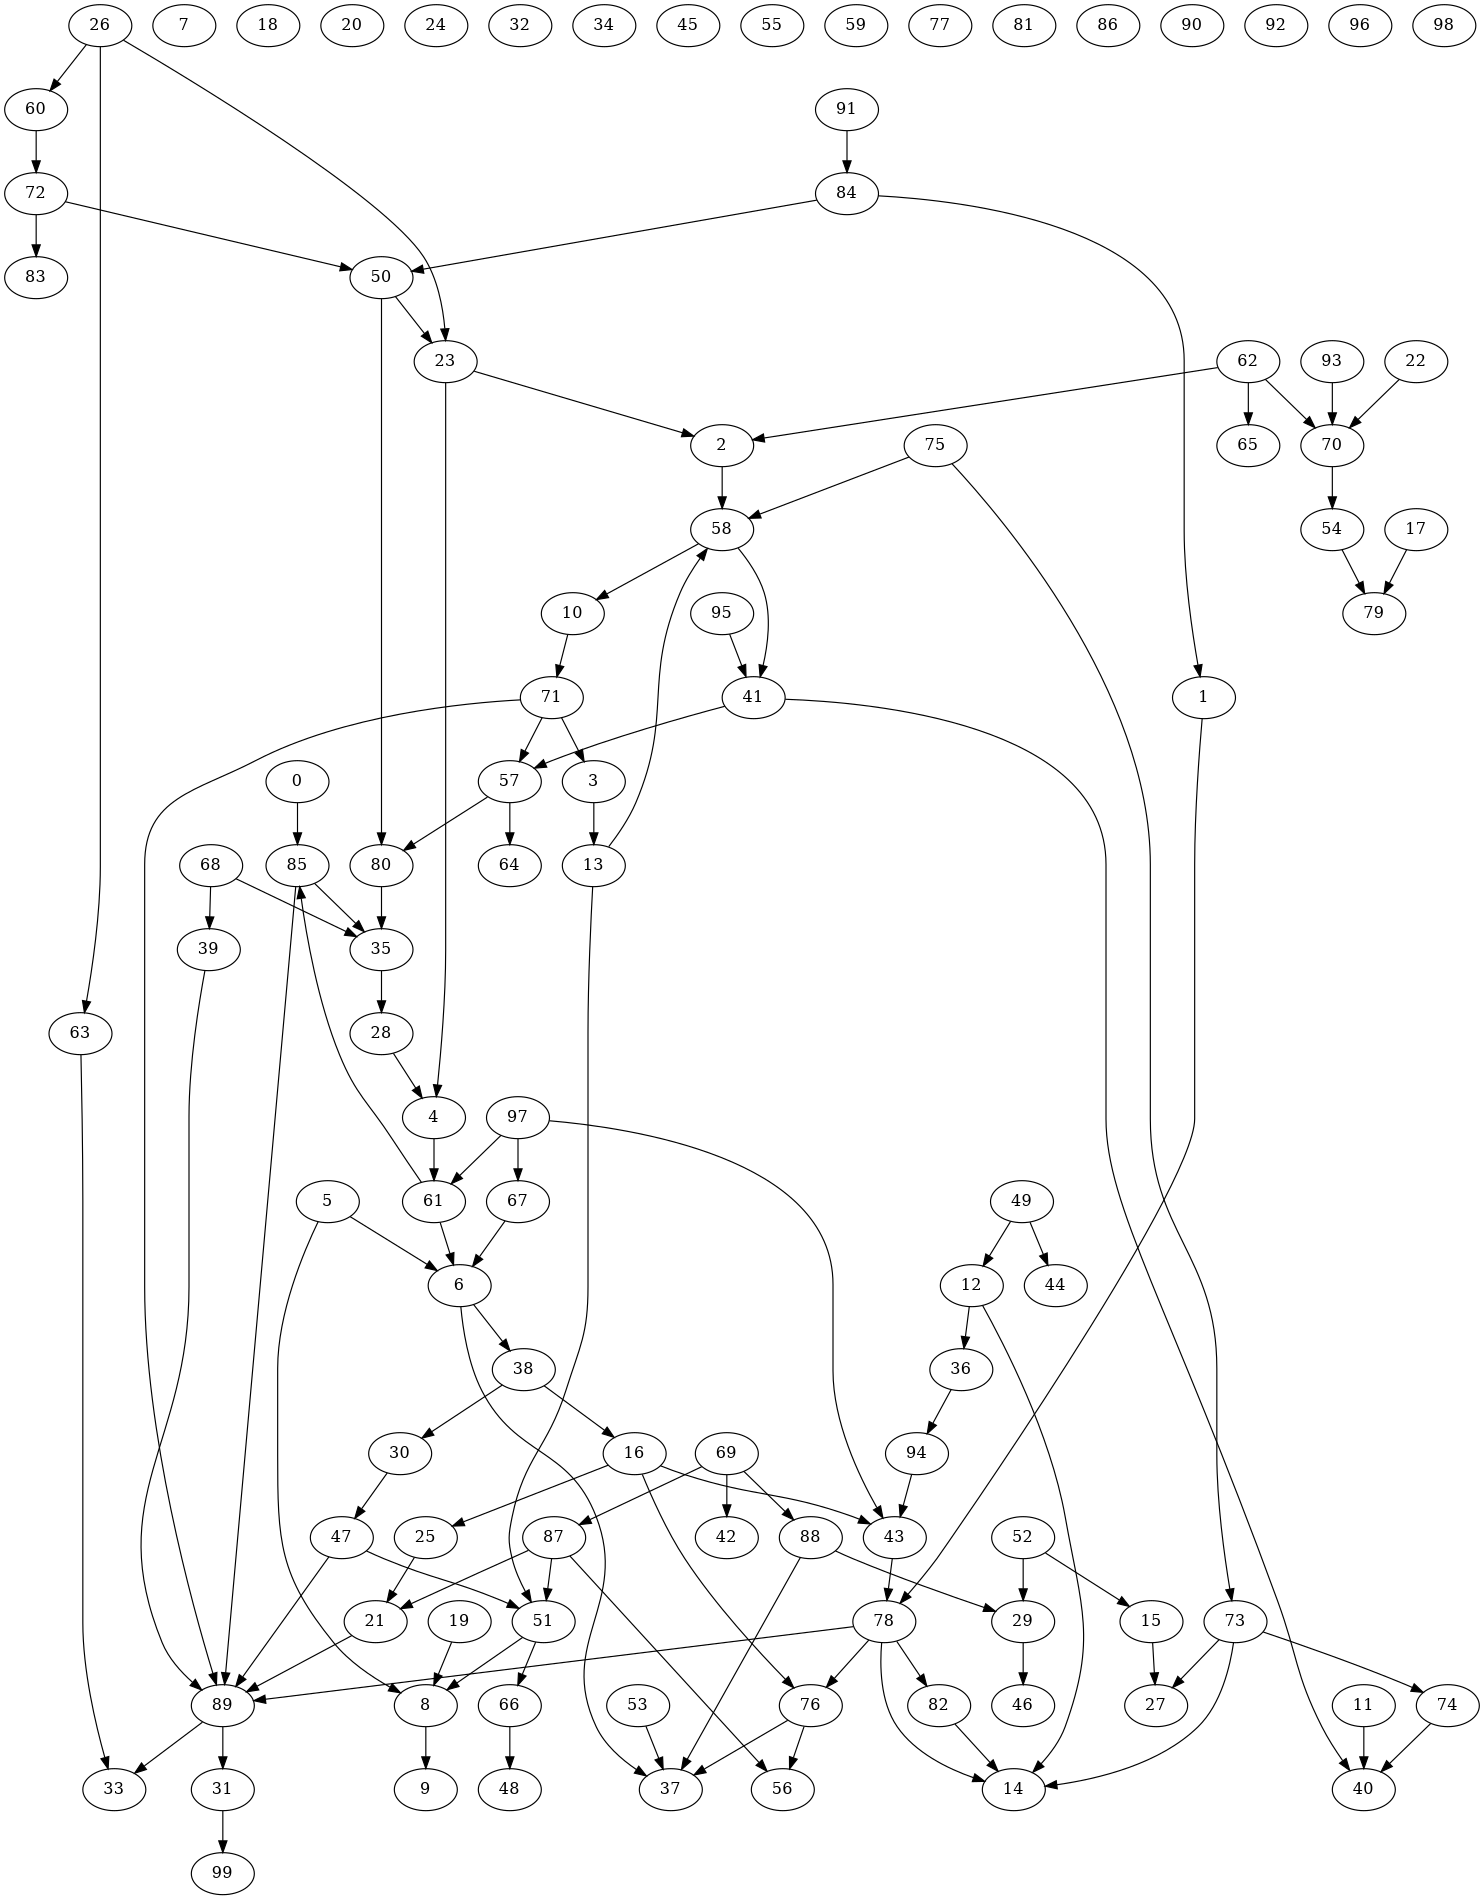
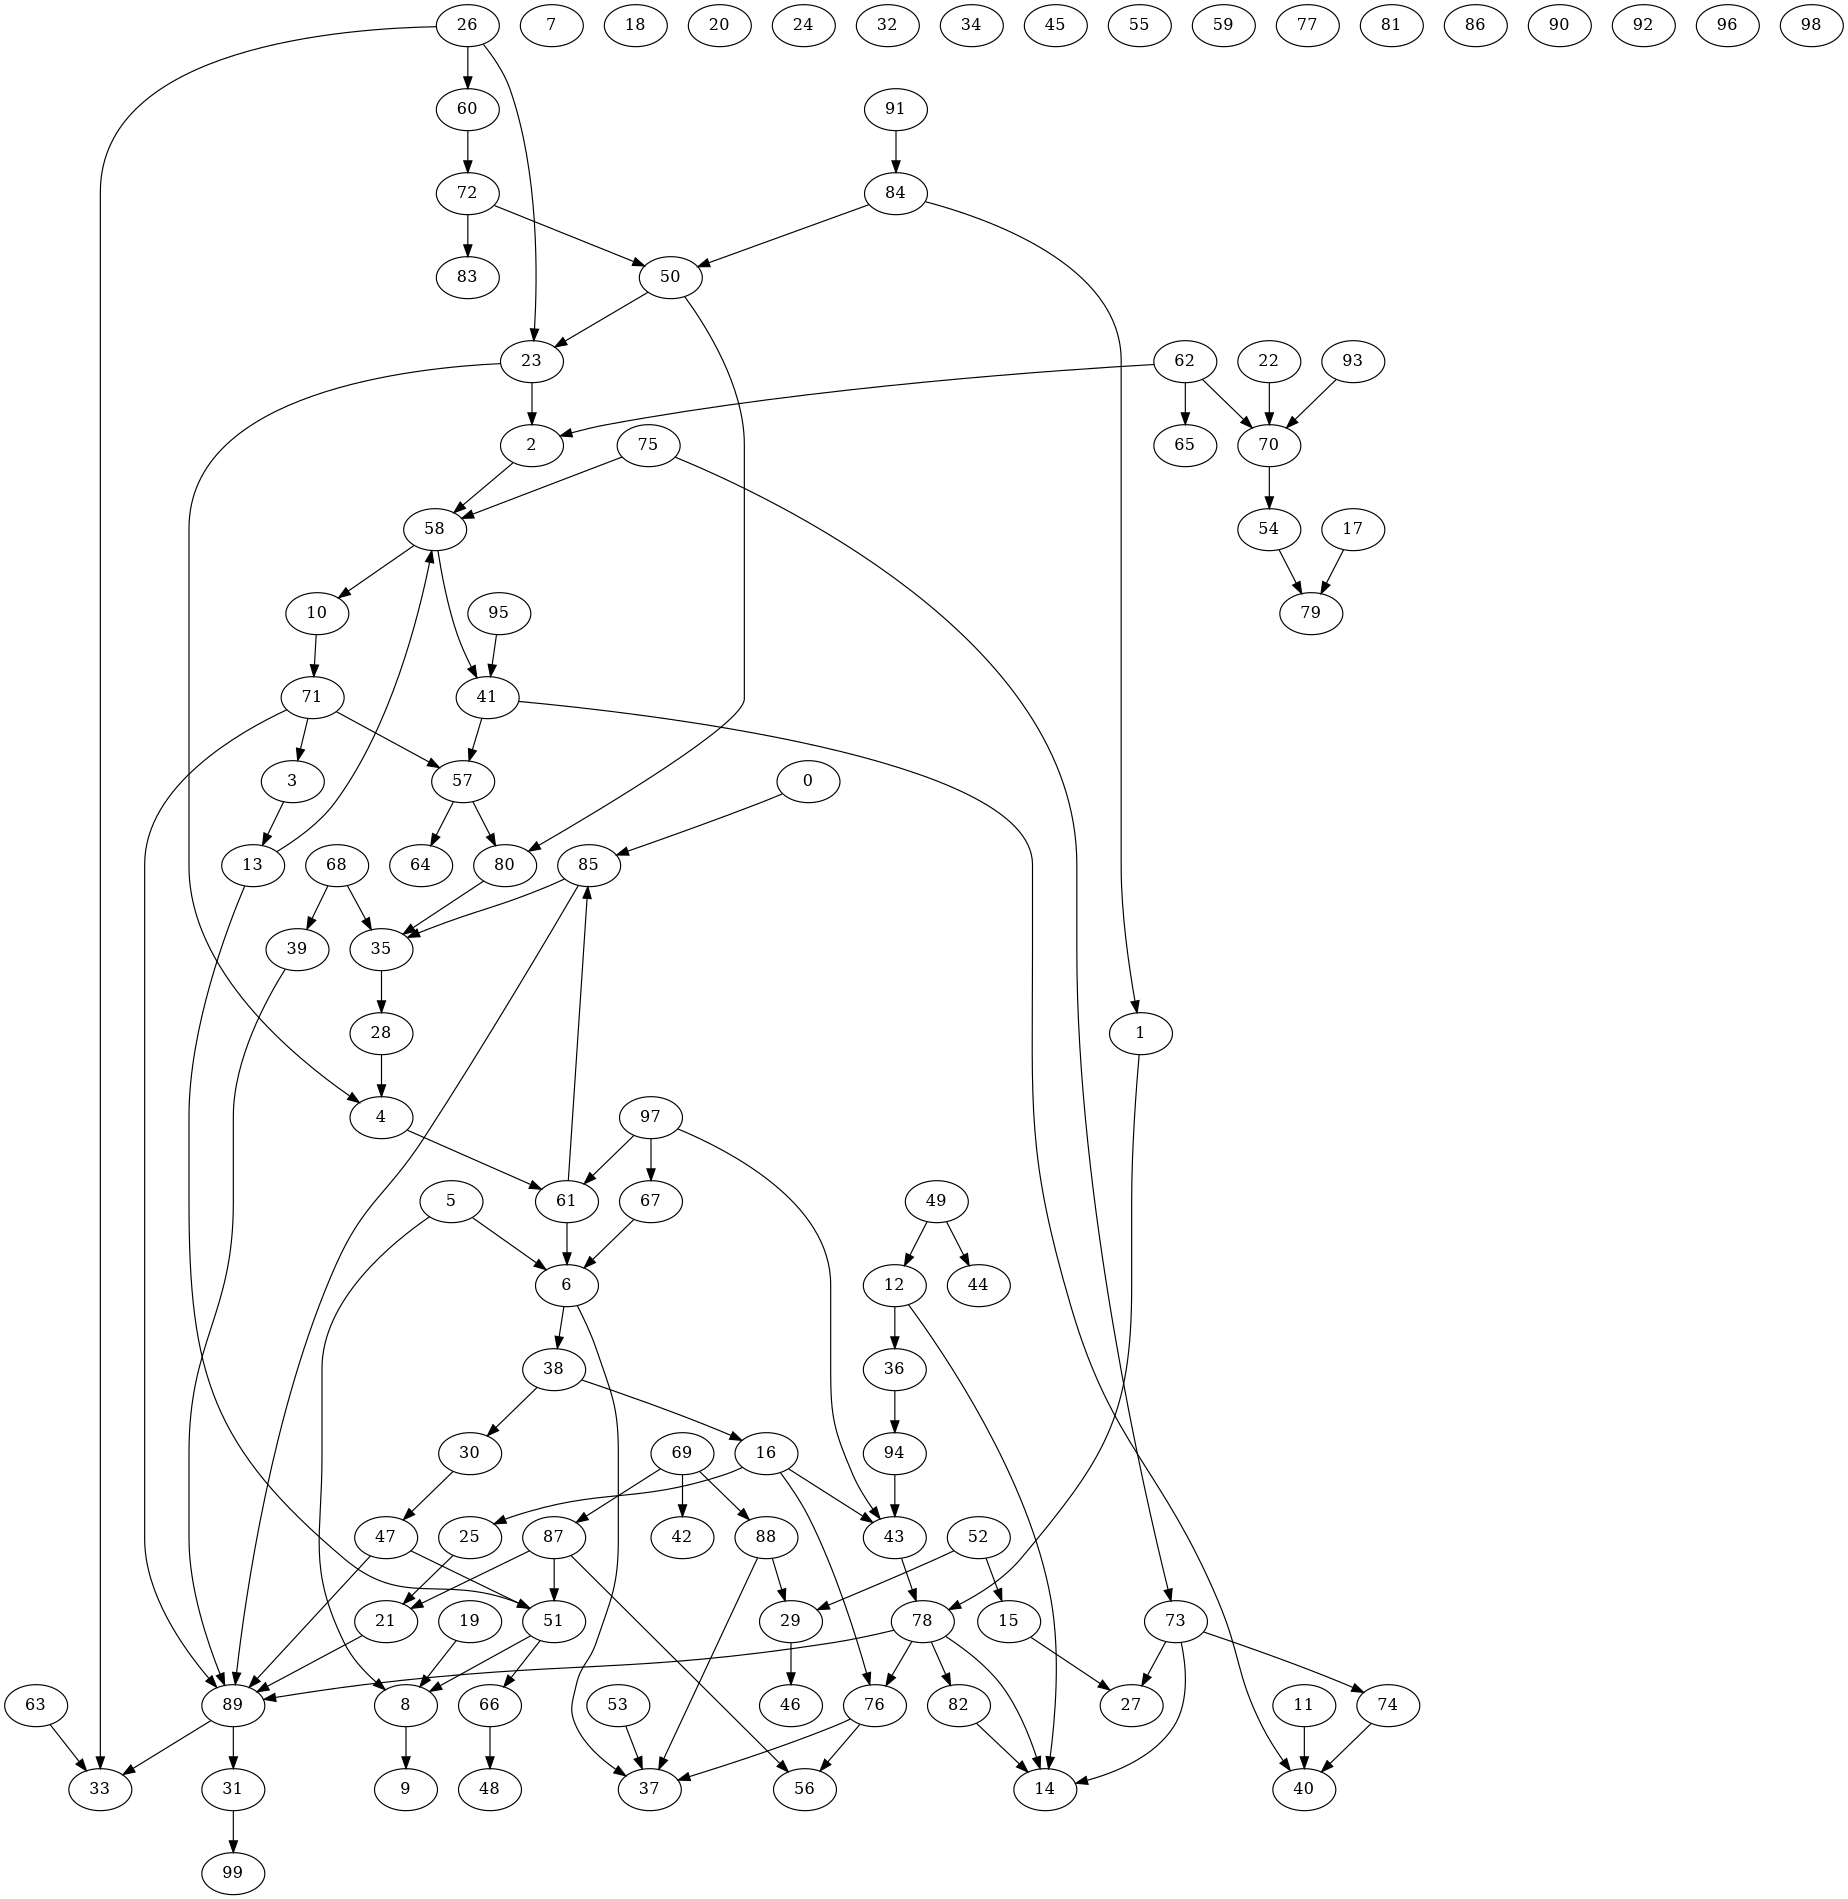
edge "26" -> "63": now "26" -> "33"
